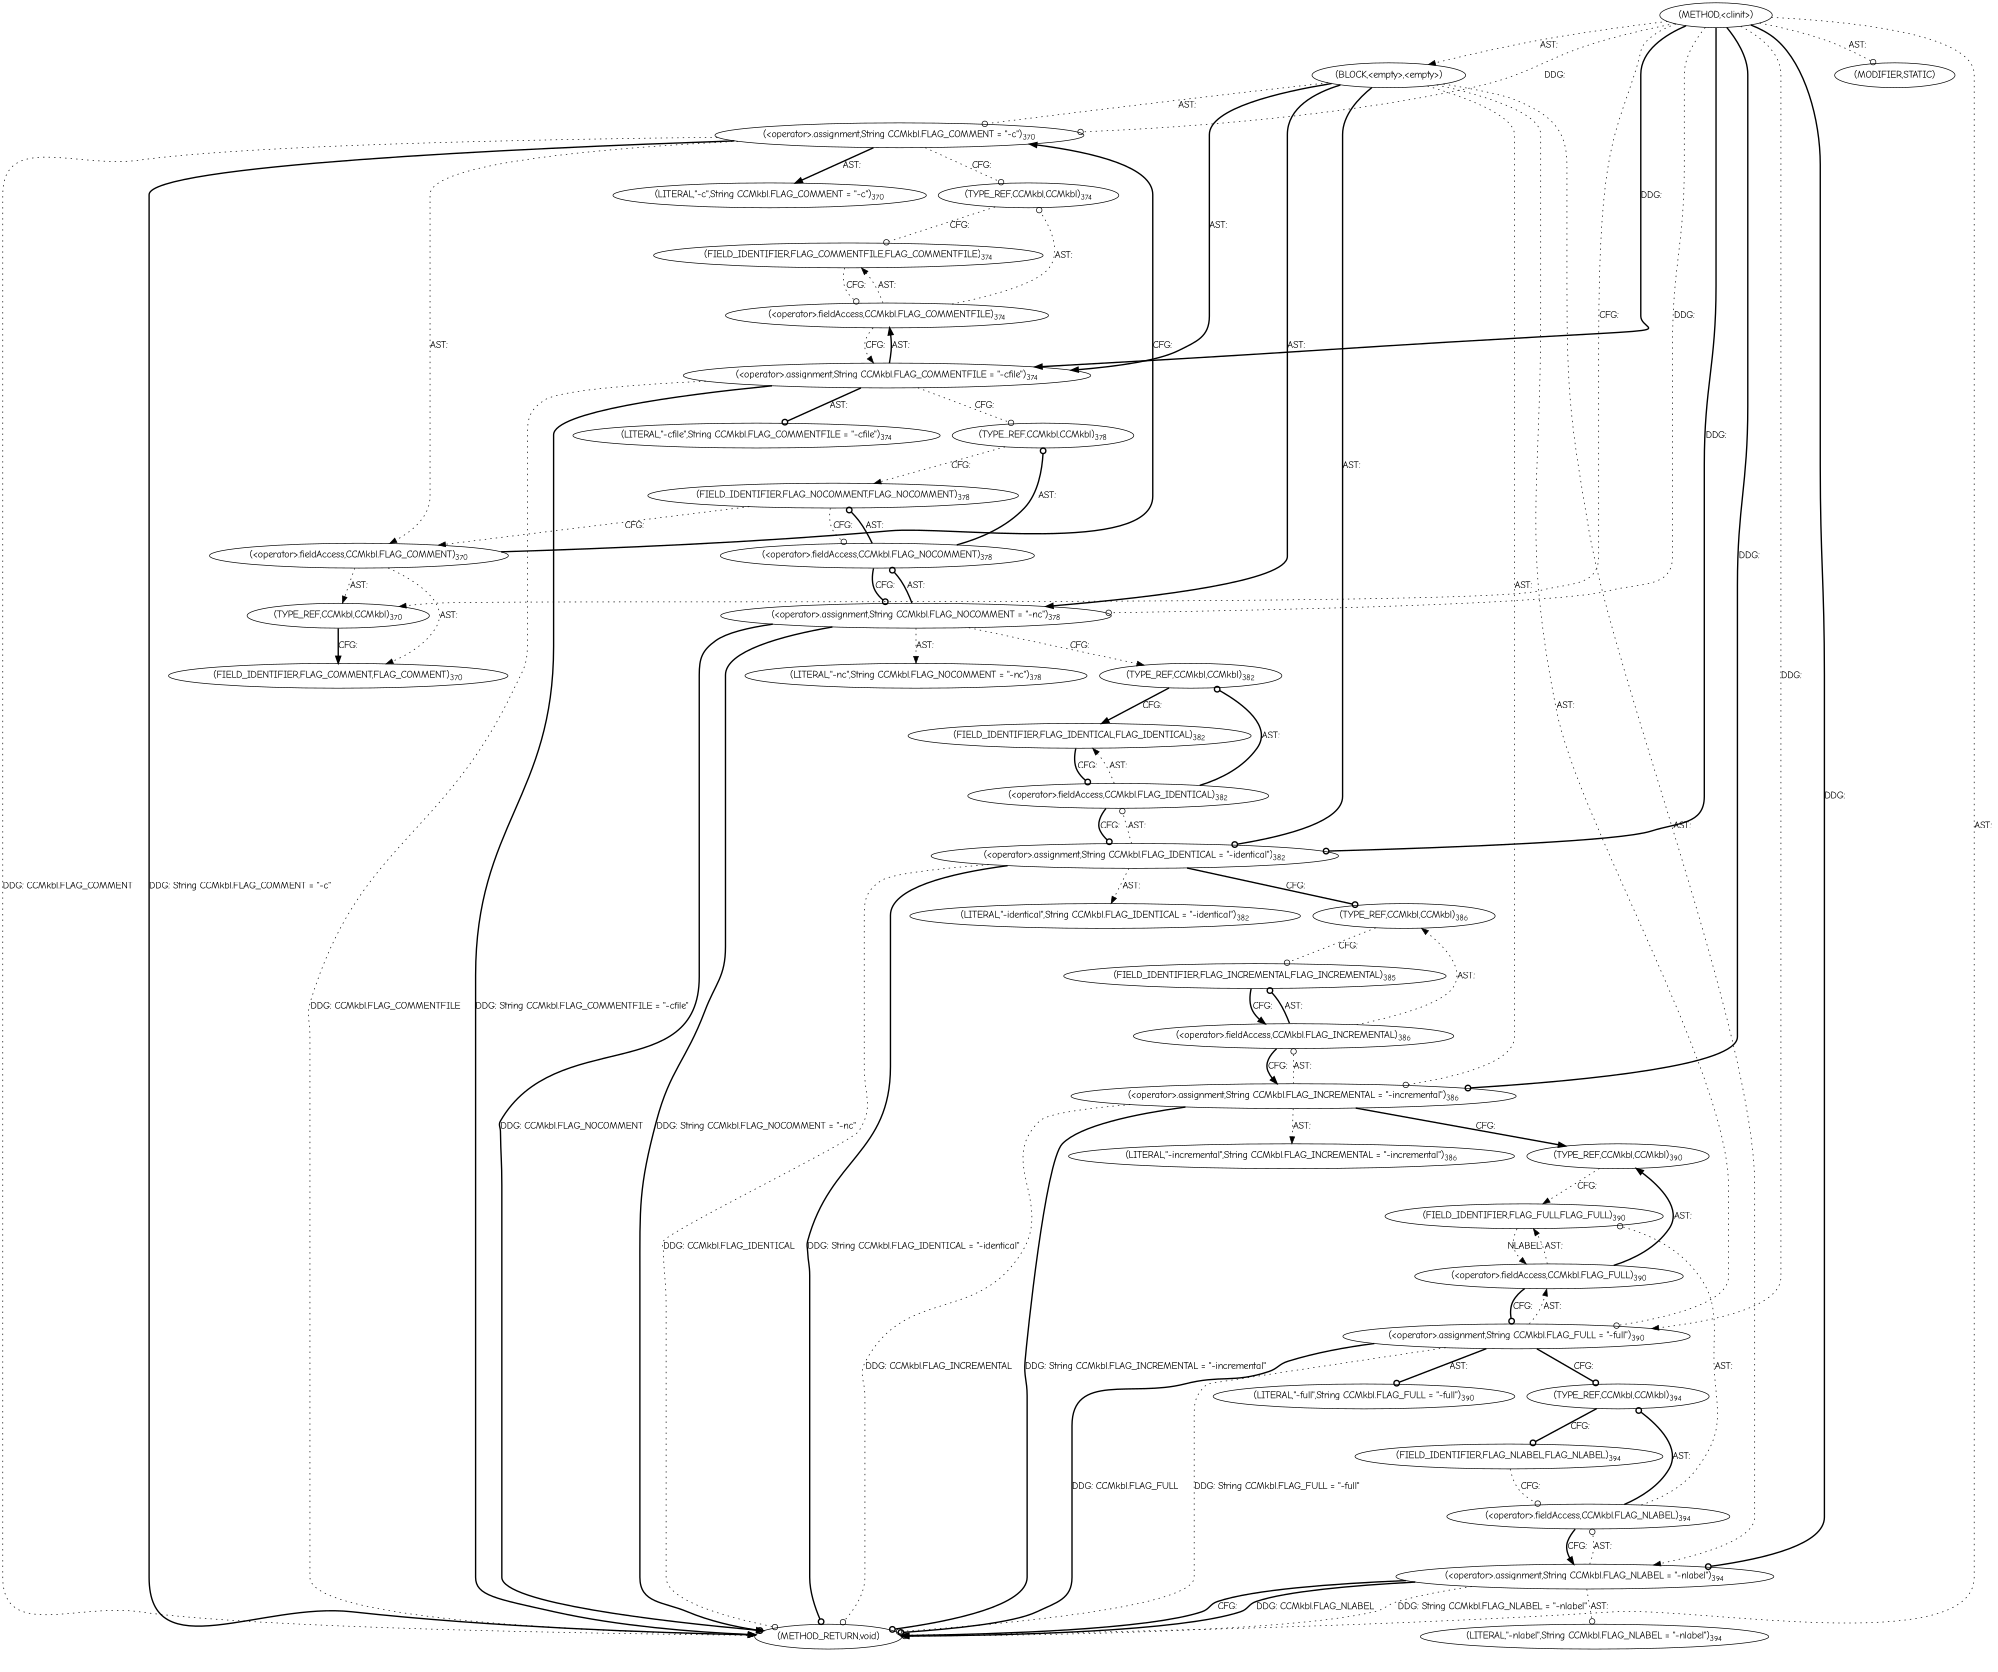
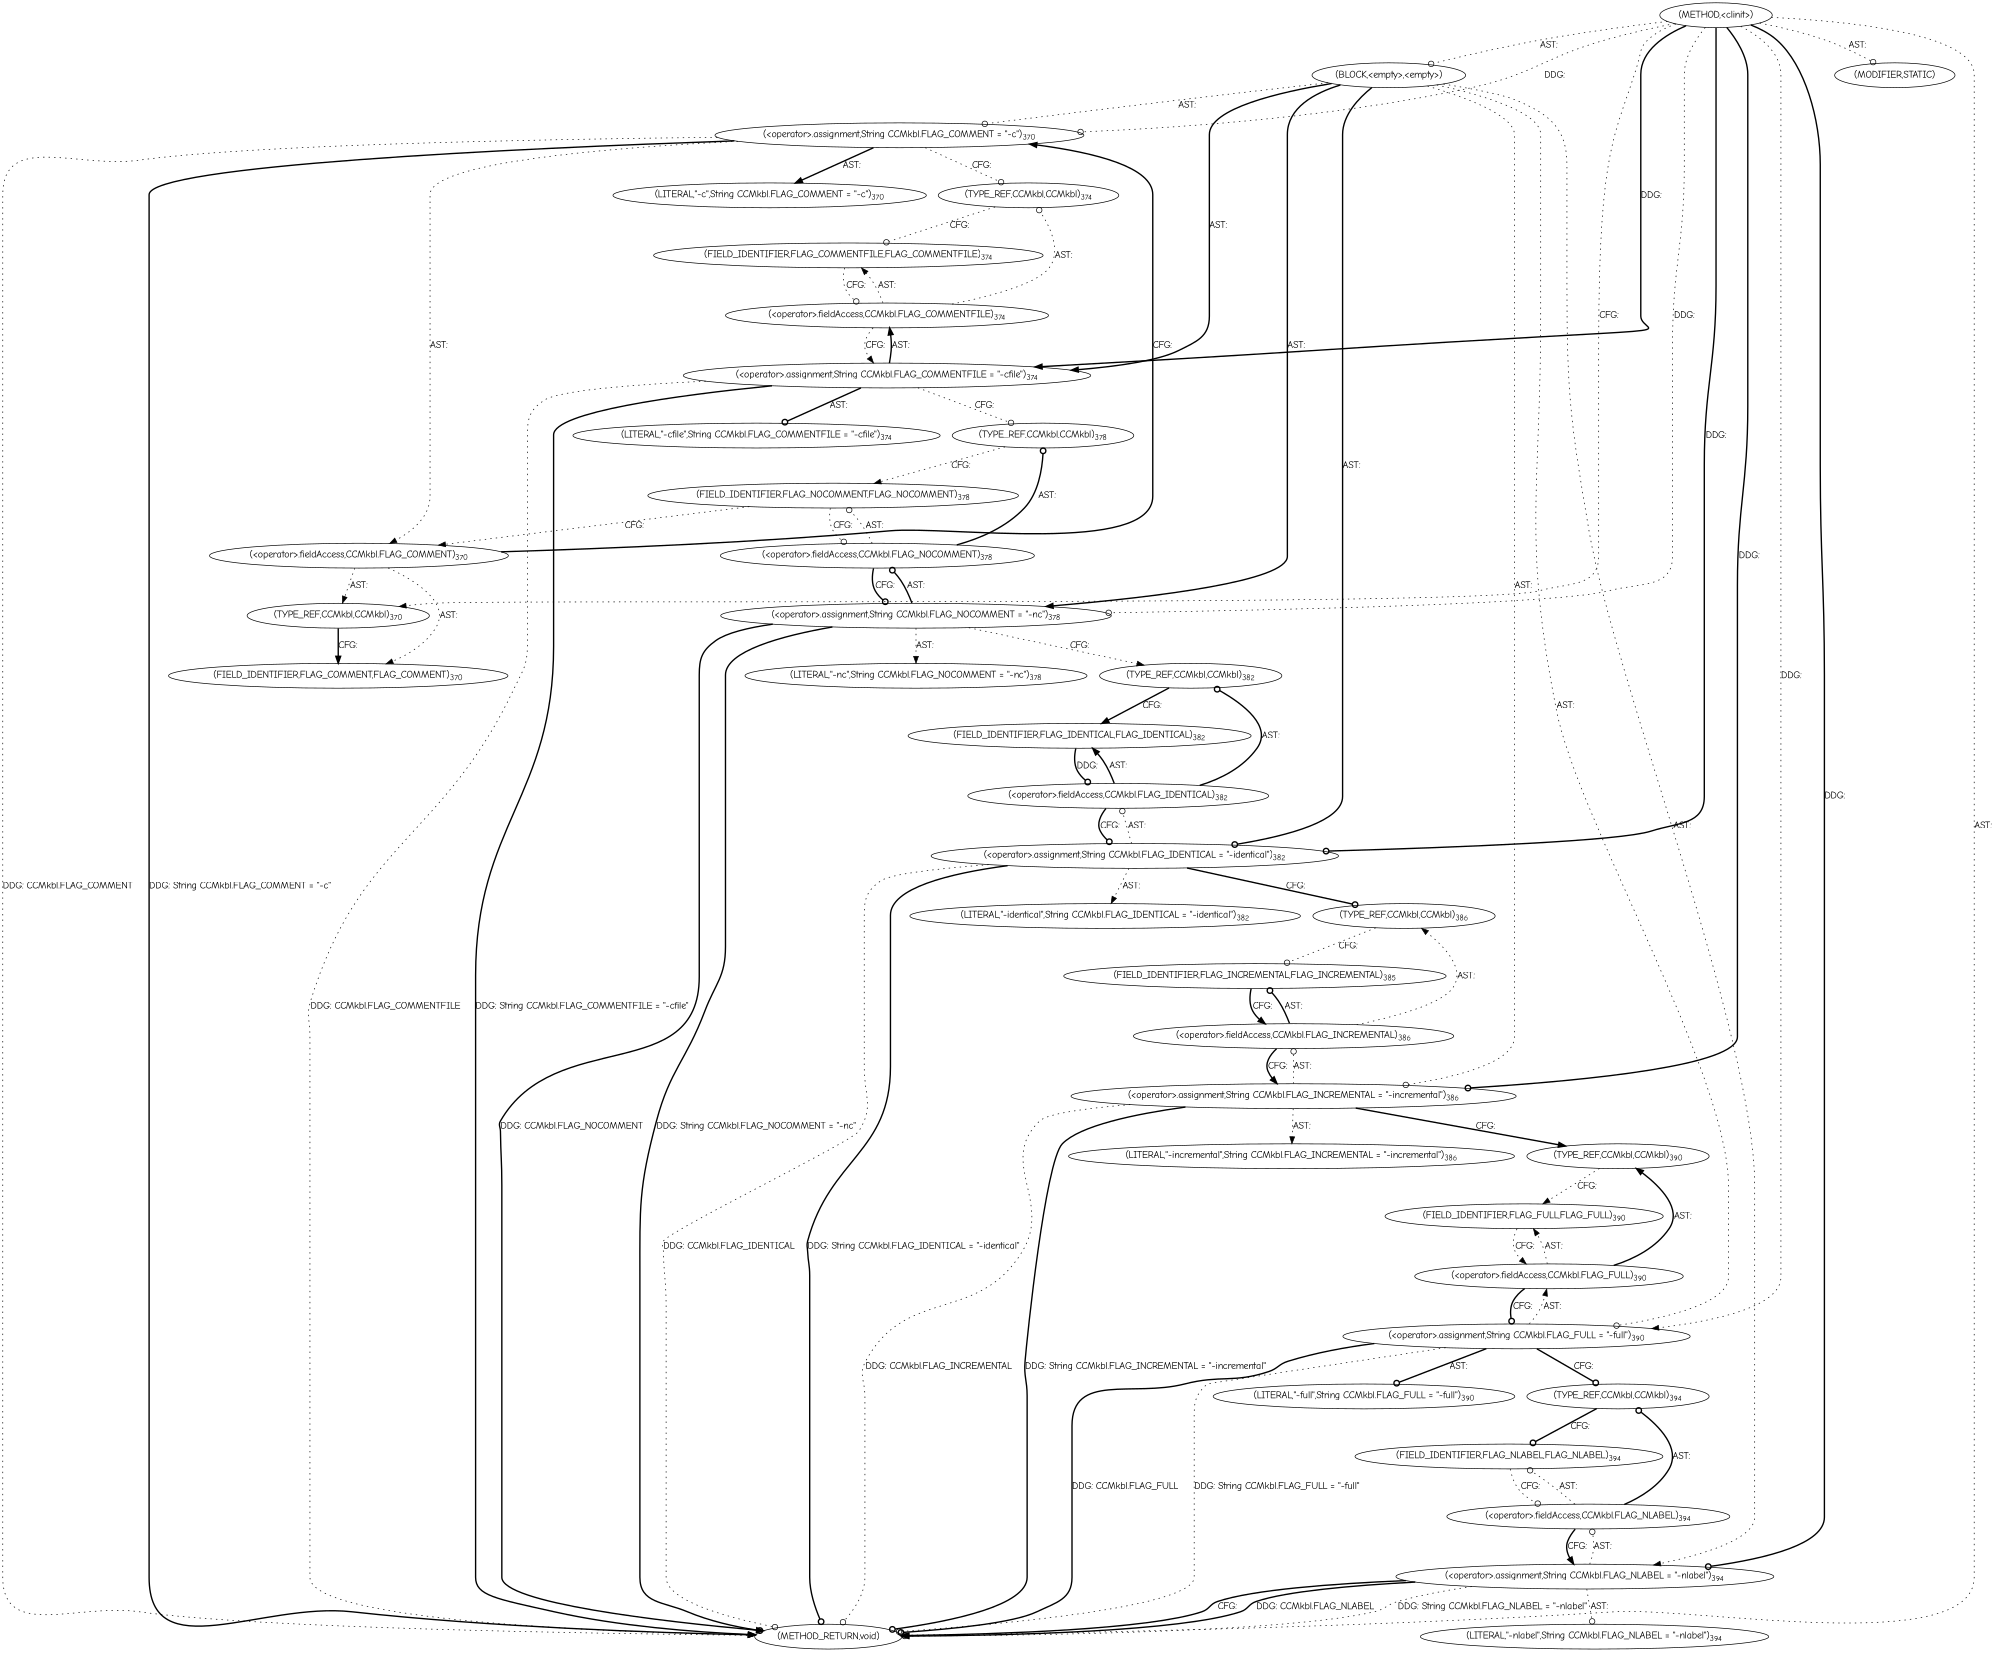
edge "(METHOD,<clinit>)" -> "(BLOCK,<empty>,<empty>)": arrowhead normal -> odot
edge "(<operator>.fieldAccess,CCMkbl.FLAG_NOCOMMENT)" -> "(FIELD_IDENTIFIER,FLAG_NOCOMMENT,FLAG_NOCOMMENT)": style bold -> dotted
edge "(FIELD_IDENTIFIER,FLAG_IDENTICAL,FLAG_IDENTICAL)" -> "(<operator>.fieldAccess,CCMkbl.FLAG_IDENTICAL)": label "CFG: " -> "DDG: "
edge "(<operator>.fieldAccess,CCMkbl.FLAG_IDENTICAL)" -> "(FIELD_IDENTIFIER,FLAG_IDENTICAL,FLAG_IDENTICAL)": style dotted -> bold
edge "(FIELD_IDENTIFIER,FLAG_FULL,FLAG_FULL)" -> "(<operator>.fieldAccess,CCMkbl.FLAG_FULL)": label "NLABEL: " -> "CFG: "
edge "(<operator>.fieldAccess,CCMkbl.FLAG_NLABEL)" -> "(FIELD_IDENTIFIER,FLAG_FULL,FLAG_FULL)": now "(<operator>.fieldAccess,CCMkbl.FLAG_NLABEL)" -> "(FIELD_IDENTIFIER,FLAG_NLABEL,FLAG_NLABEL)"
